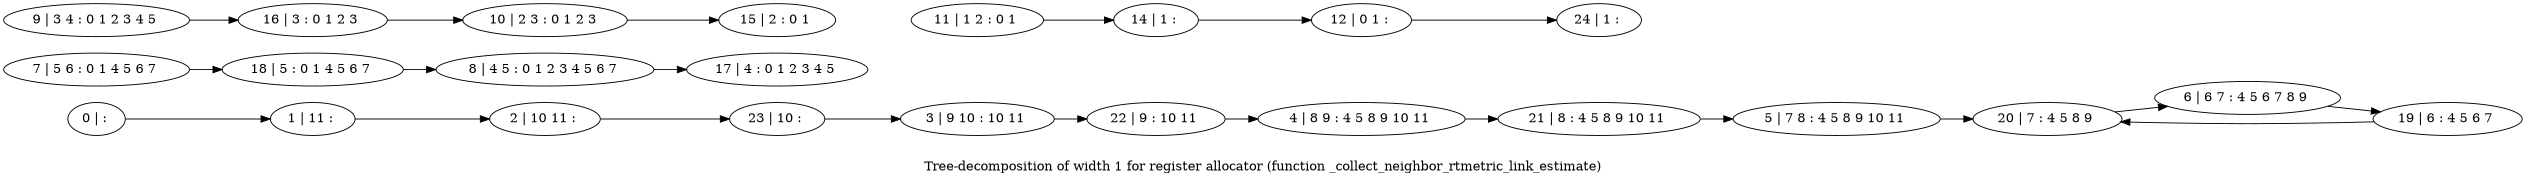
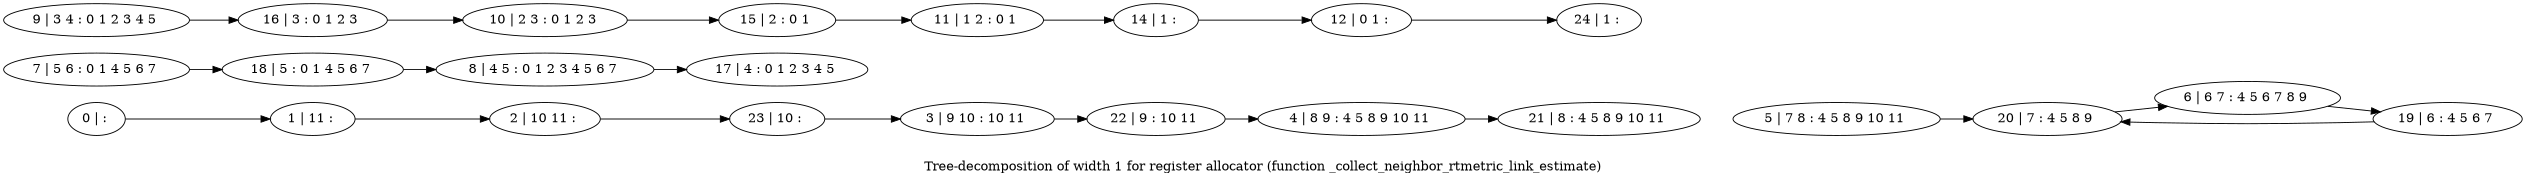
edge "15 | 2 : 0 1" -> "11 | 1 2 : 0 1": added
edge "21 | 8 : 4 5 8 9 10 11" -> "5 | 7 8 : 4 5 8 9 10 11": removed
